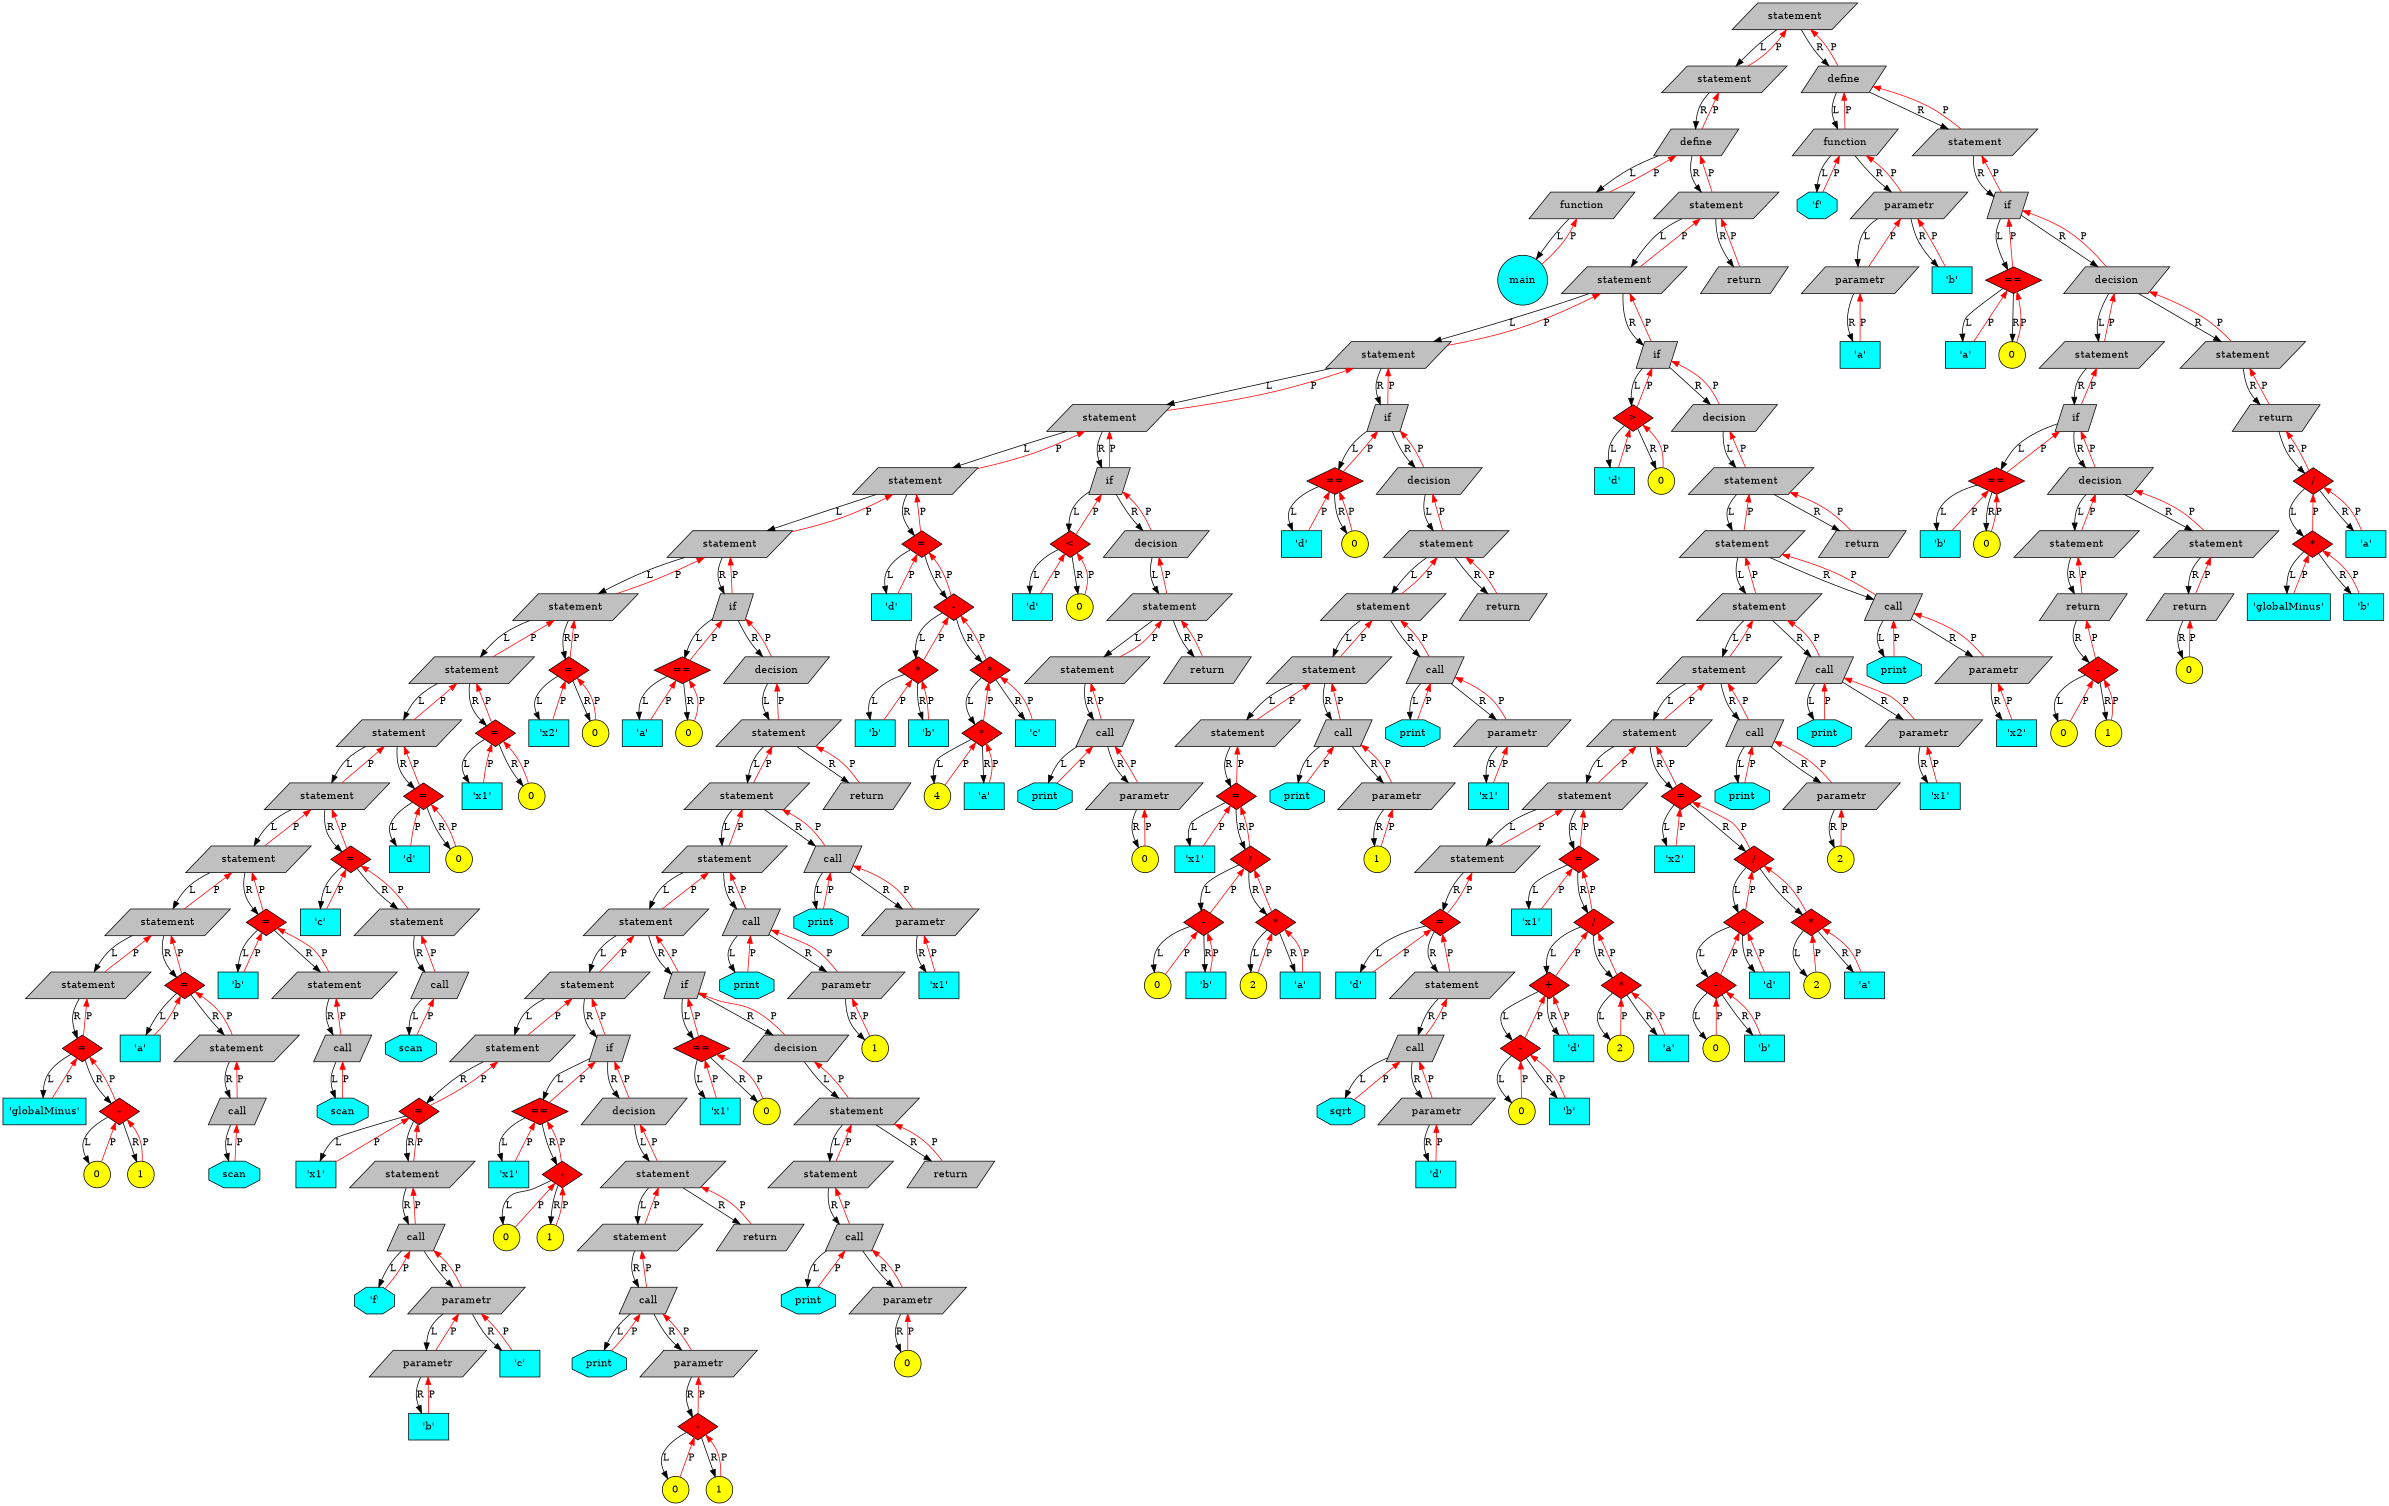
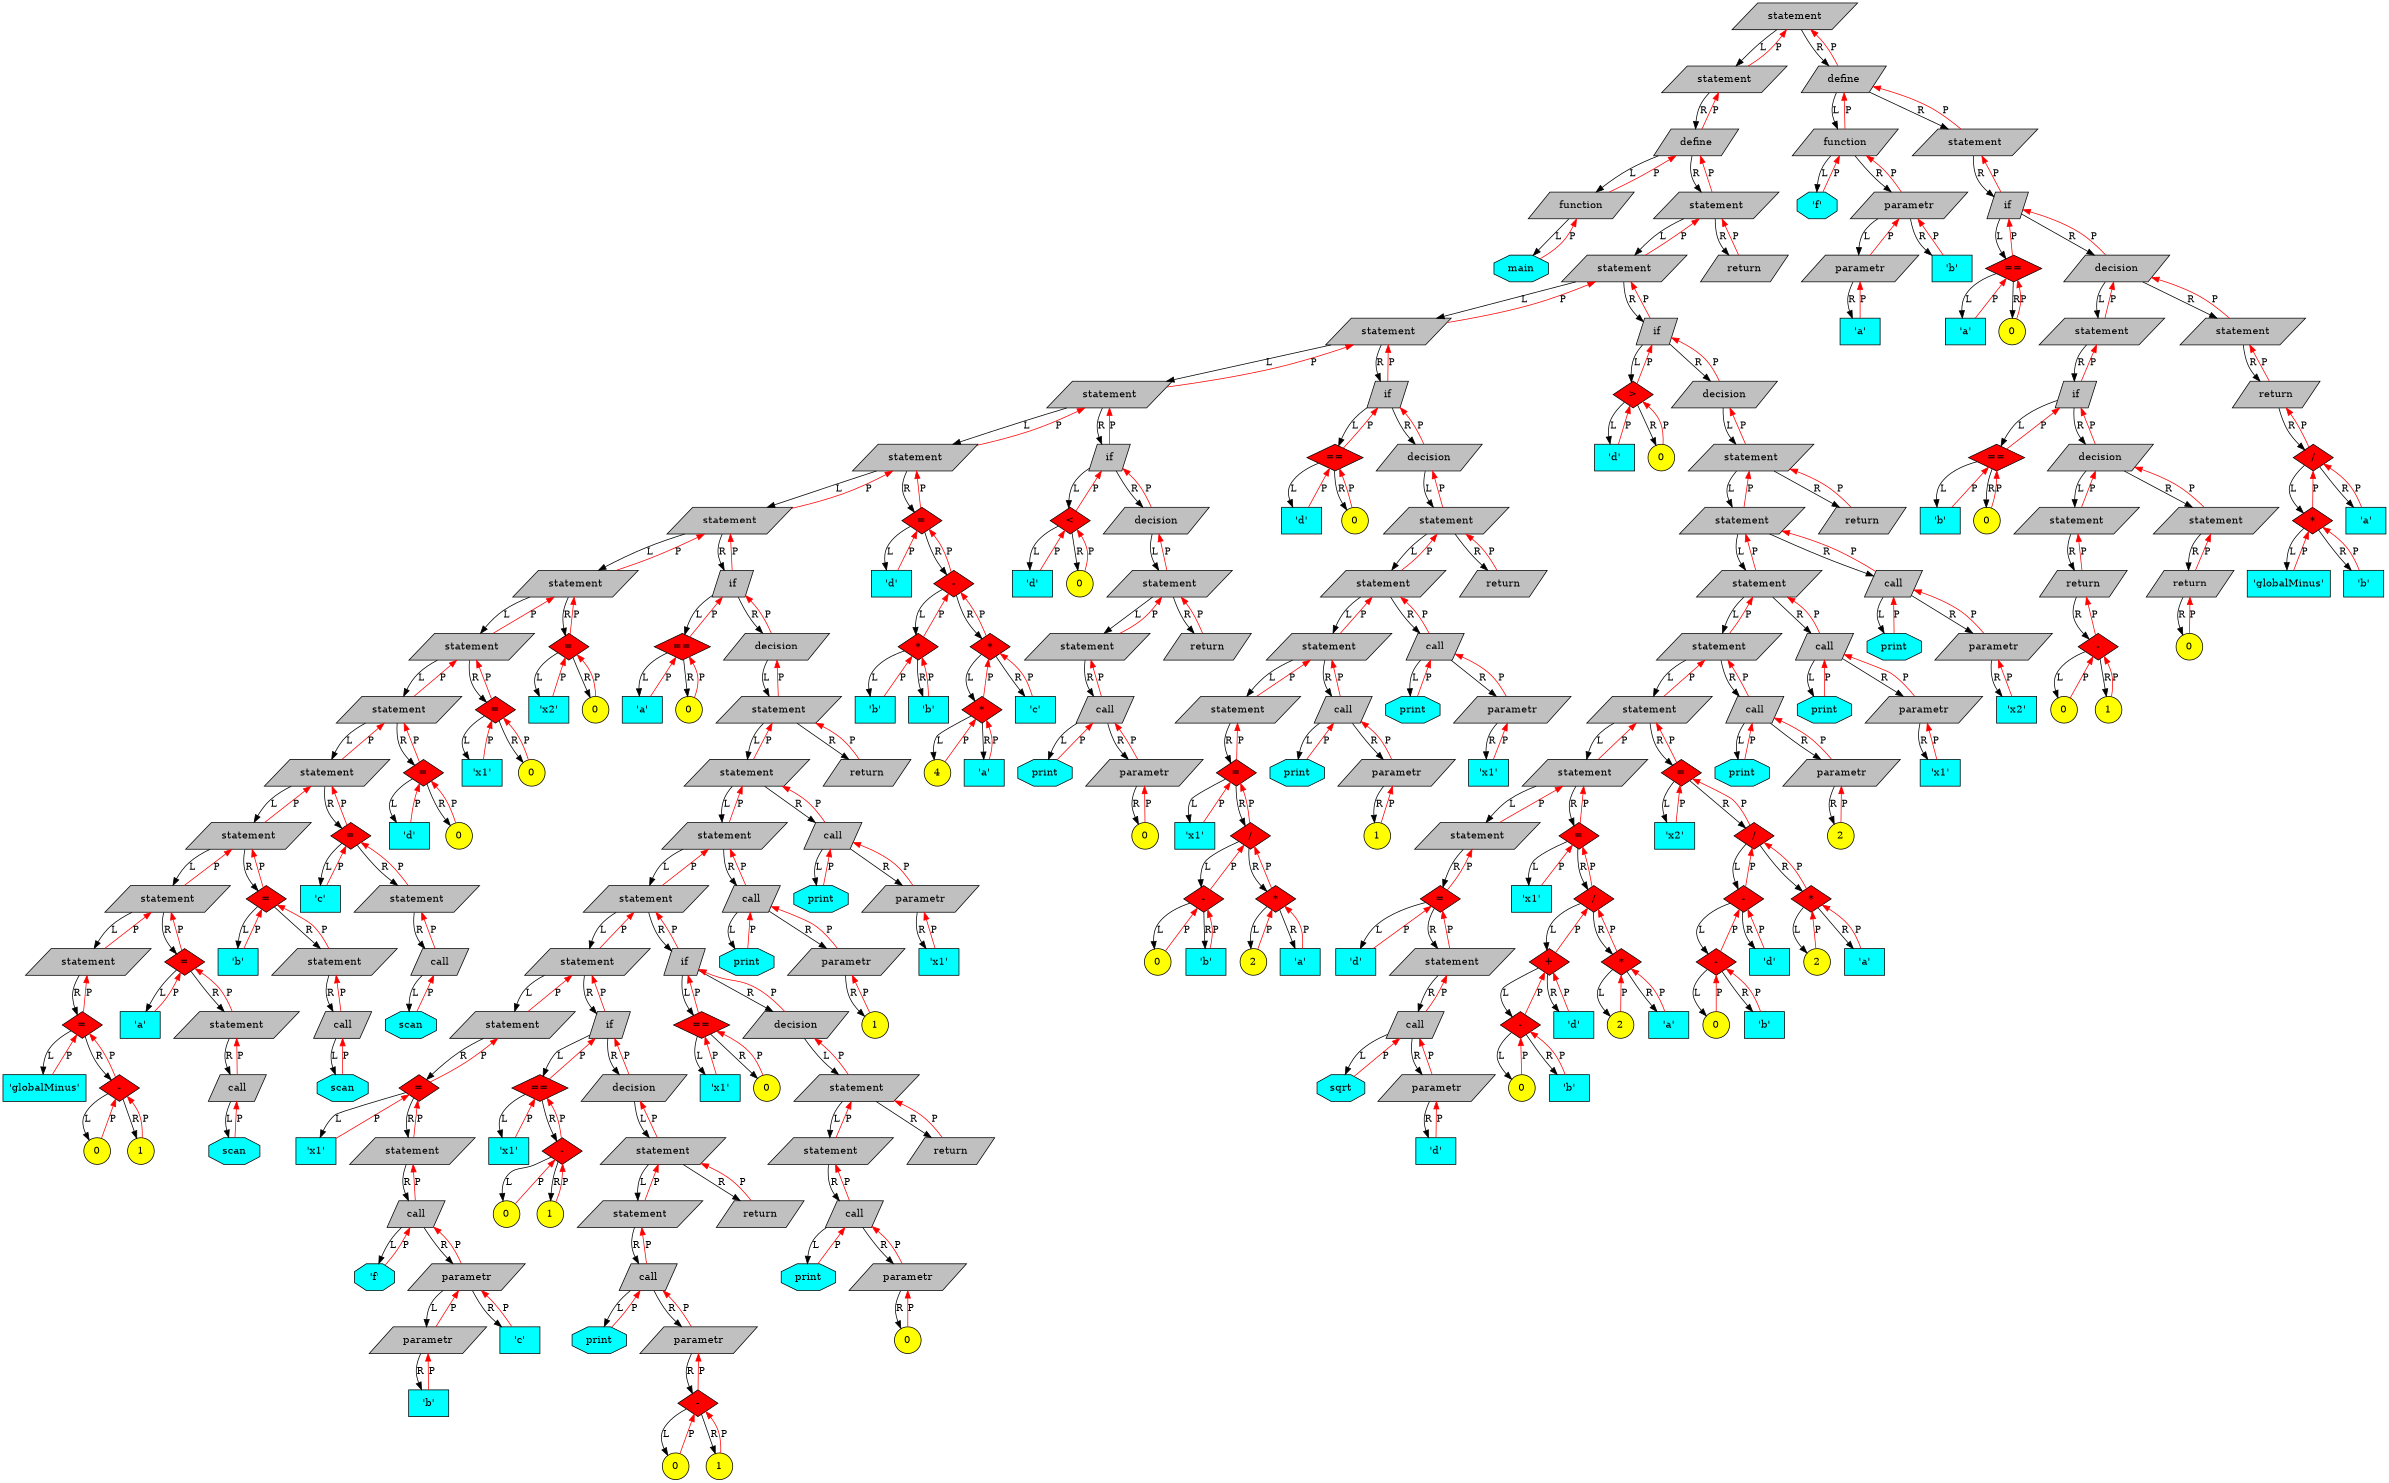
node "main": shape circle -> octagon
